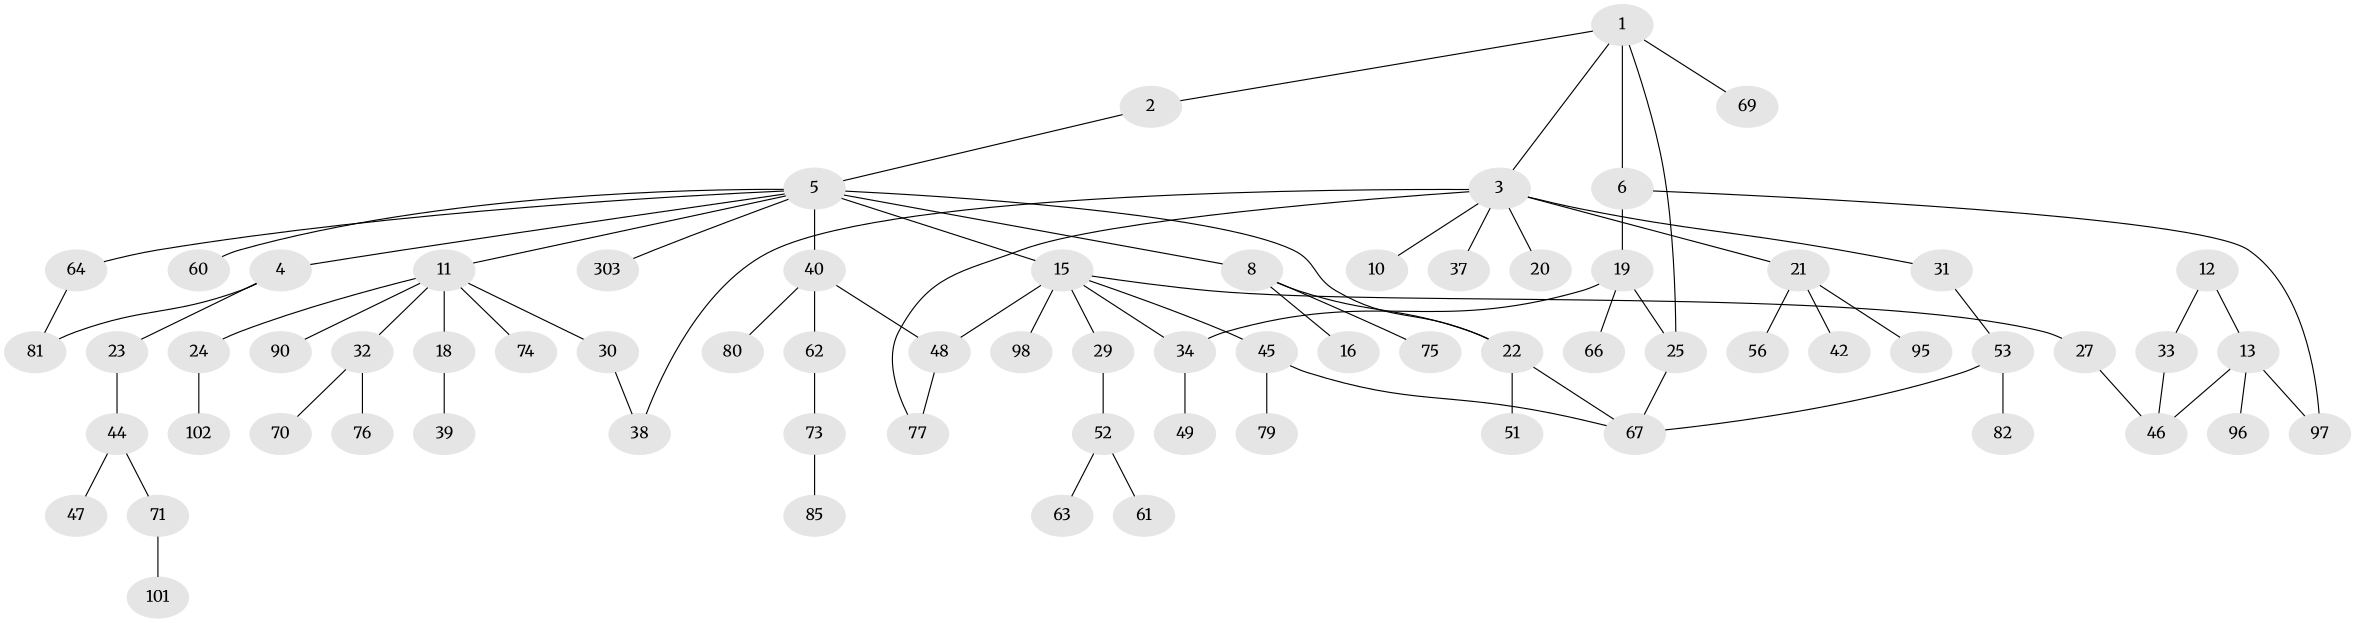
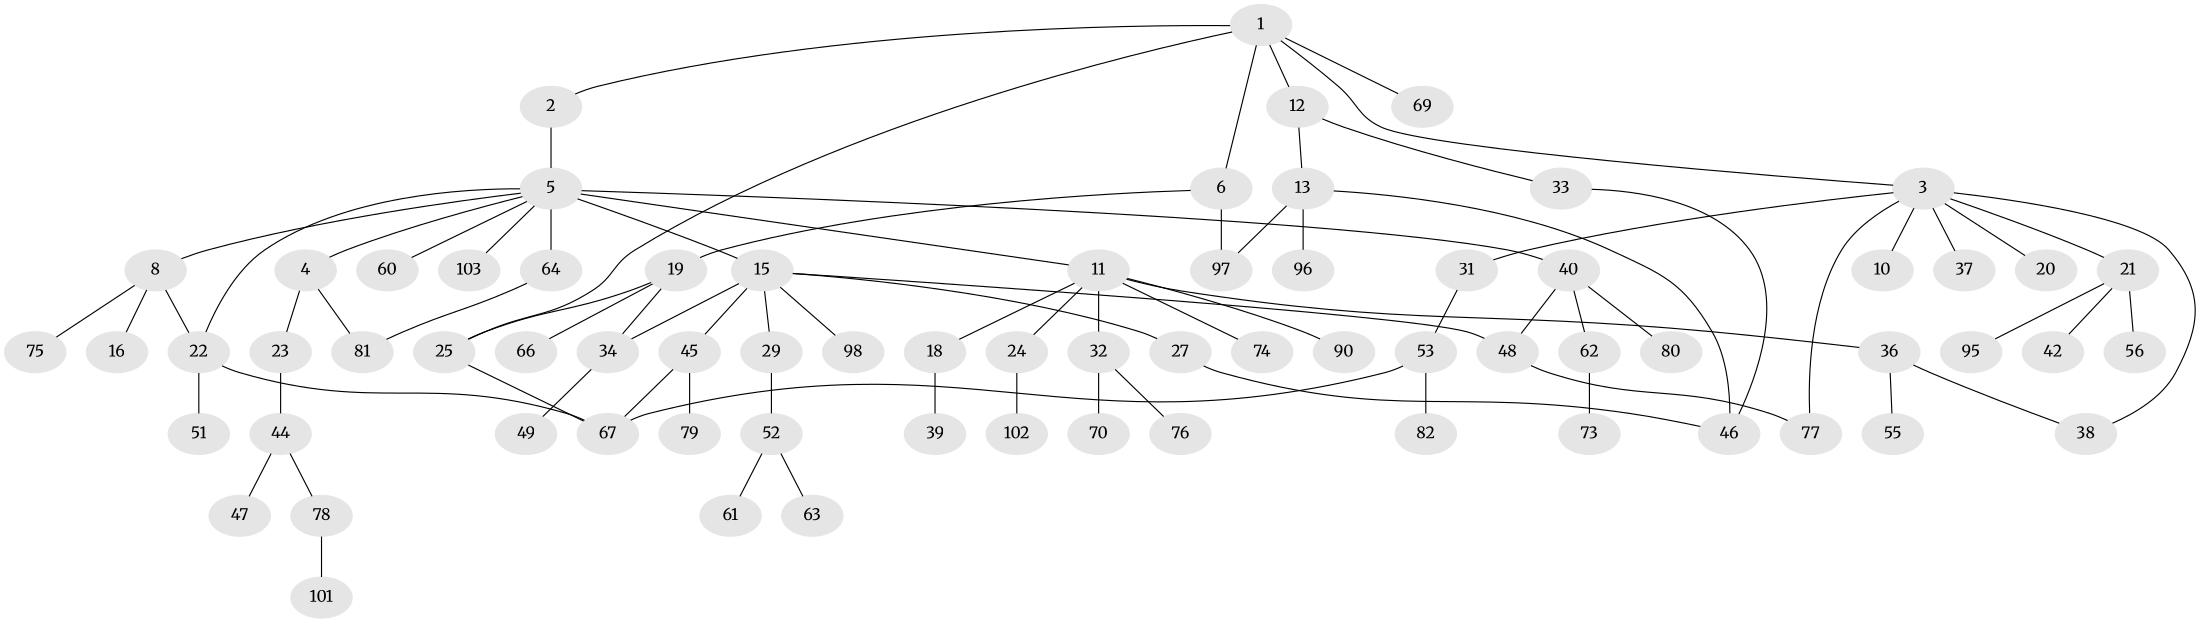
edge "1" -- "12": added
node "303": label "303" -> "103"
node "30": label "30" -> "36"
node "55": added
node "71": label "71" -> "78"
node "85": removed
